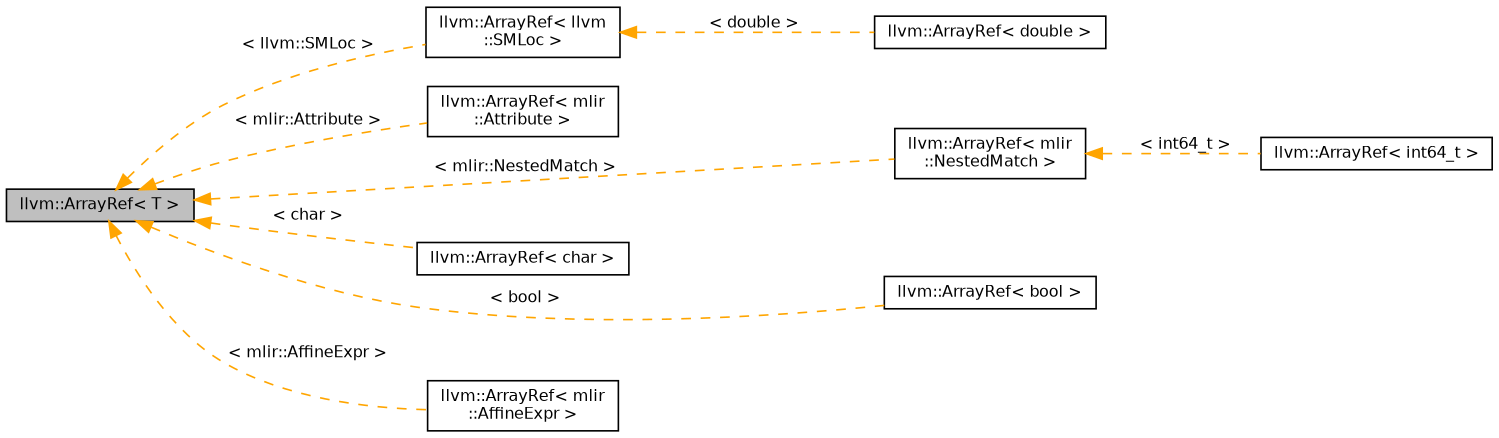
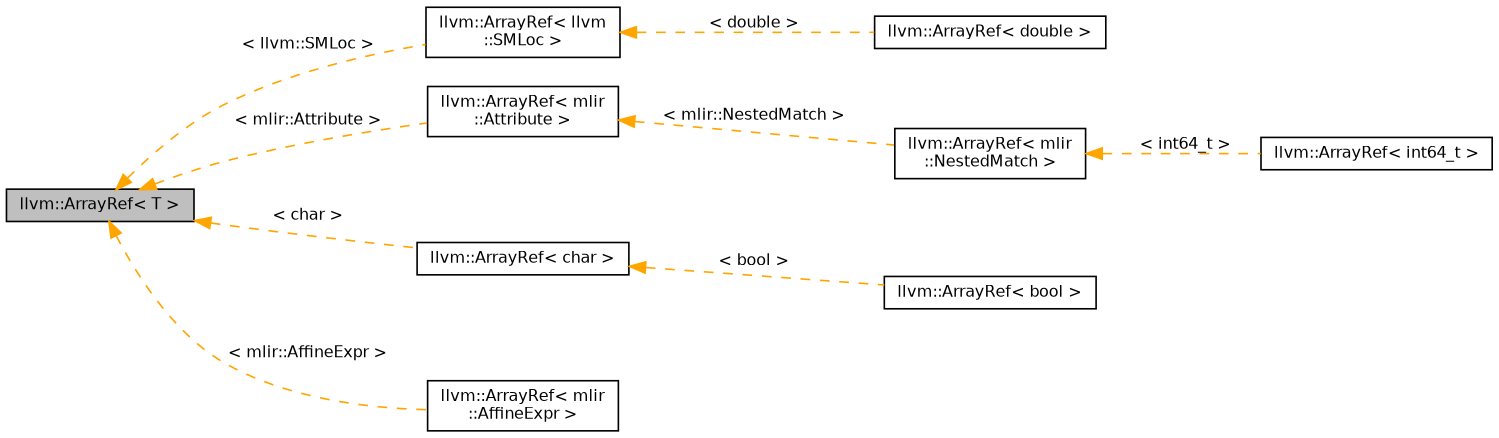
edge "llvm::ArrayRef< mlir ::NestedMatch >" -> "llvm::ArrayRef< T >": now "llvm::ArrayRef< mlir ::NestedMatch >" -> "llvm::ArrayRef< mlir ::Attribute >"
edge "llvm::ArrayRef< bool >" -> "llvm::ArrayRef< T >": now "llvm::ArrayRef< bool >" -> "llvm::ArrayRef< char >"
